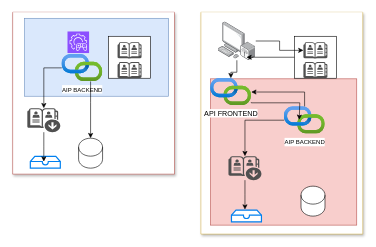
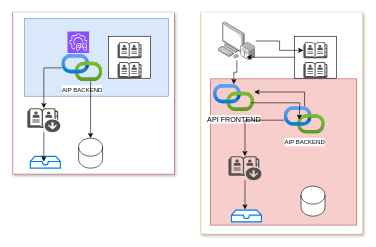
node "API FRONTEND": moved (231, 92) -> (234, 98)
